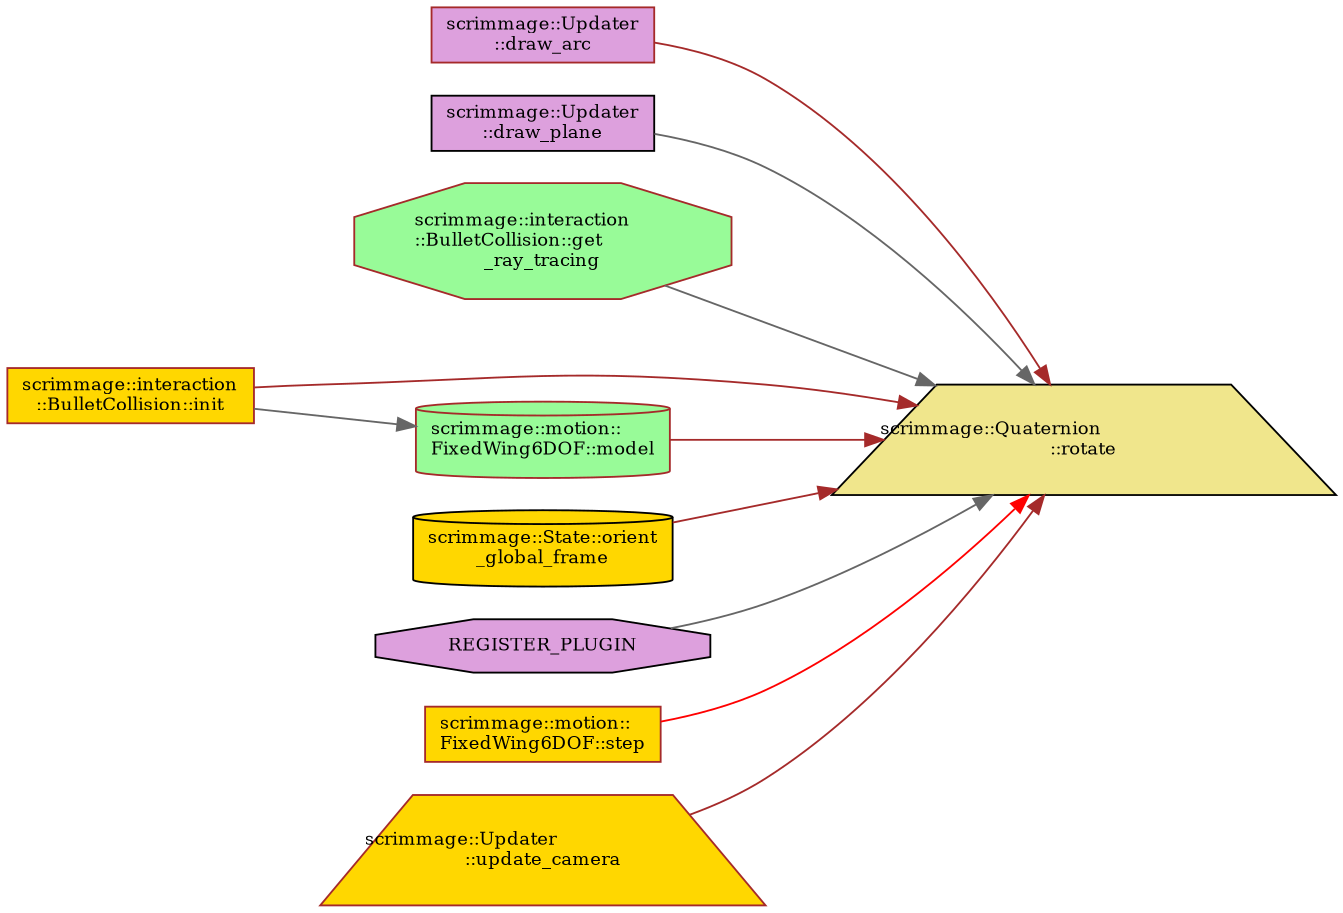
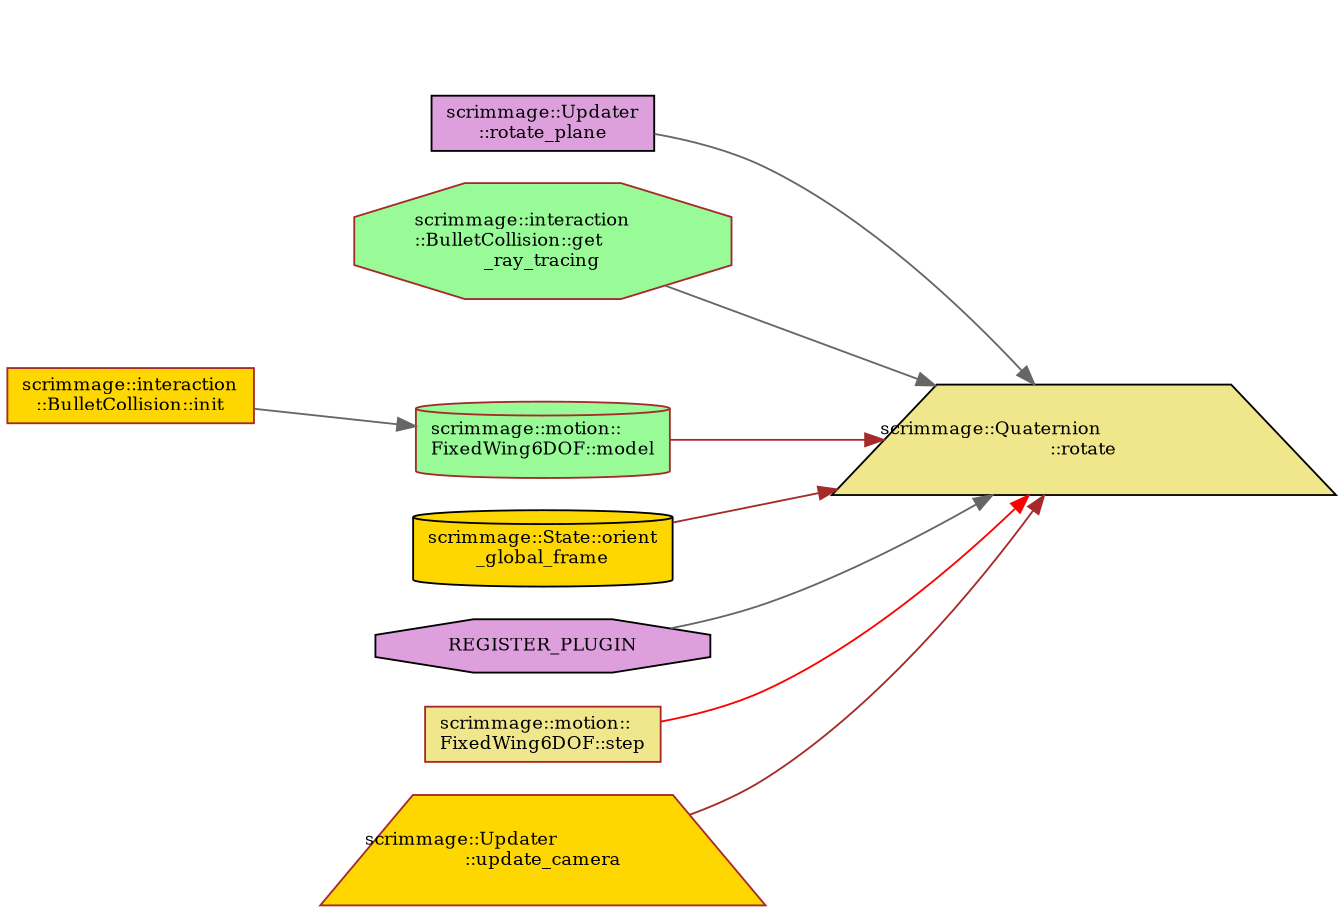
node "scrimmage::Updater ::draw_arc": removed
node "scrimmage::Updater ::draw_plane": label "scrimmage::Updater ::draw_plane" -> "scrimmage::Updater ::rotate_plane"
edge "scrimmage::interaction ::BulletCollision::init" -> "scrimmage::Quaternion ::rotate": removed
node "scrimmage::motion:: FixedWing6DOF::step": fillcolor gold -> khaki
